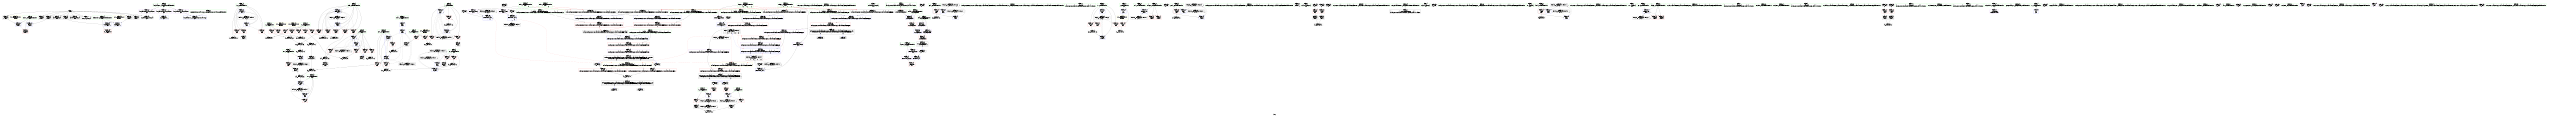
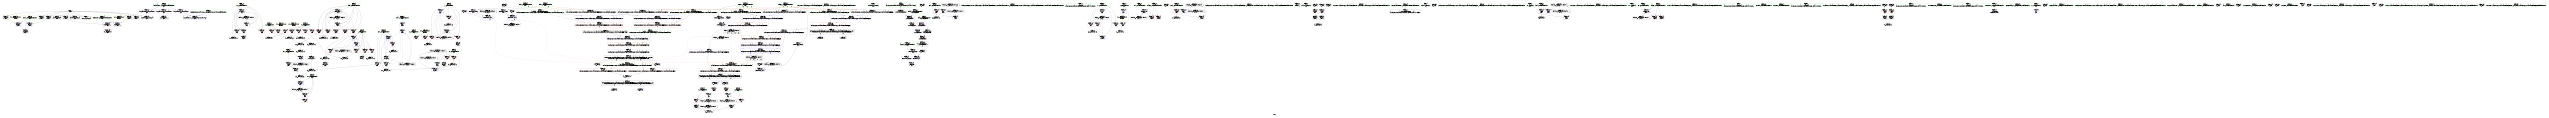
node "NodeID: 99": removed
